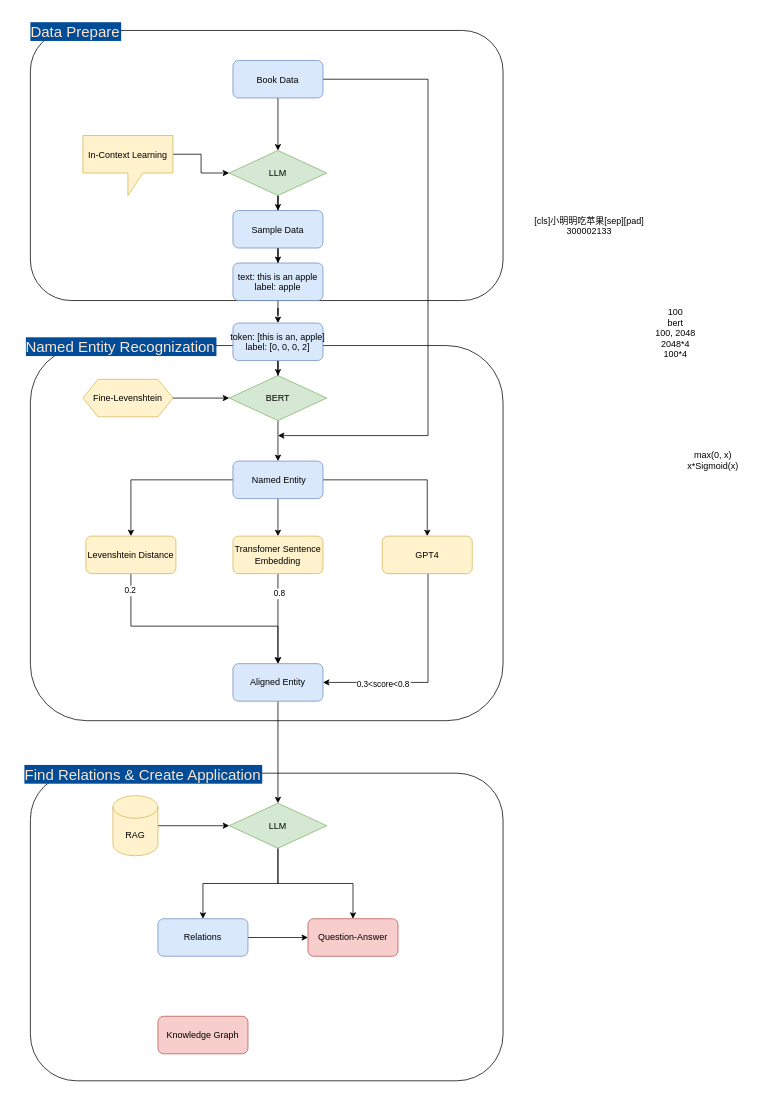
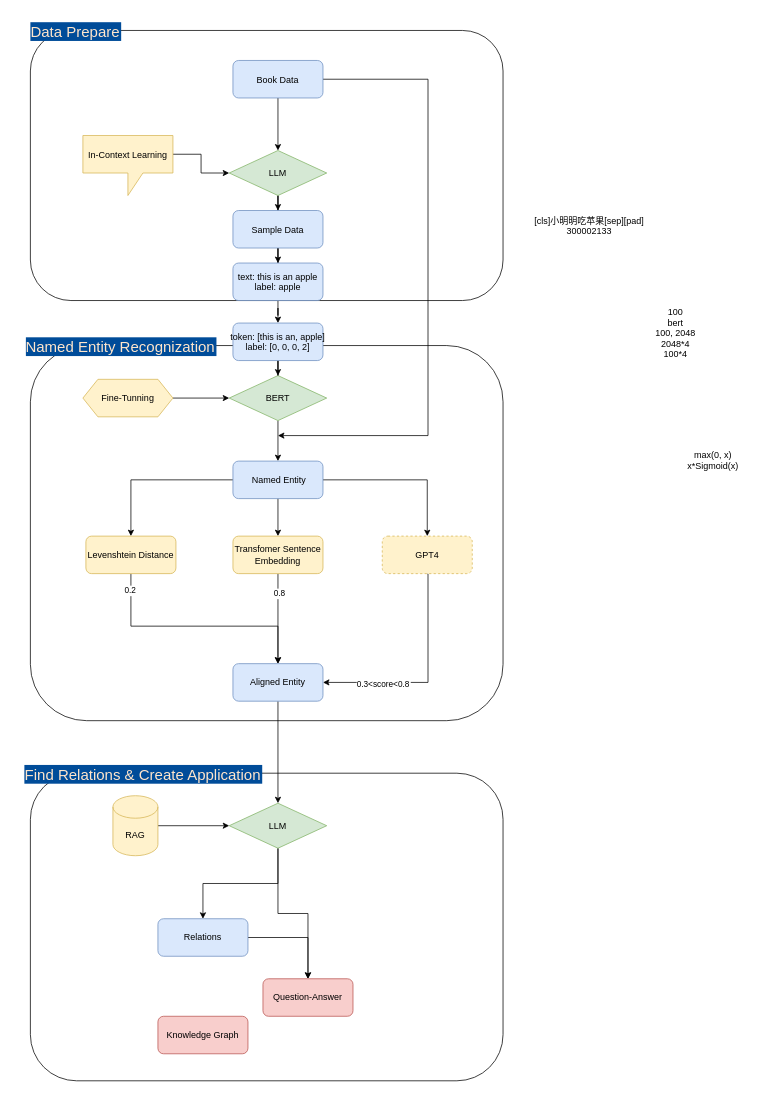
node "Fine-Levenshtein": label "Fine-Levenshtein" -> "Fine-Tunning"
node "GPT4": style solid -> dashed
node "Question-Answer": moved (353, 937) -> (308, 997)
